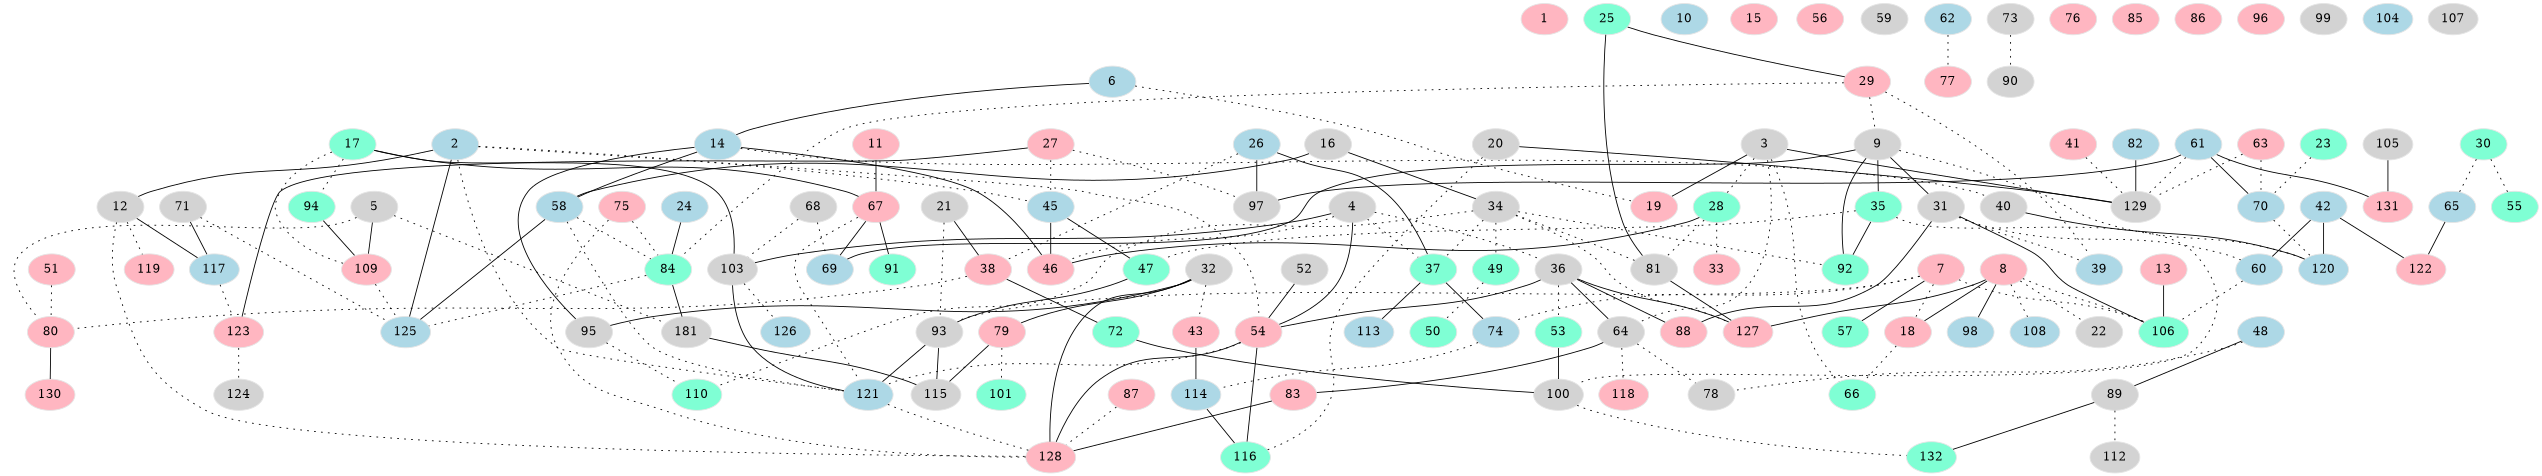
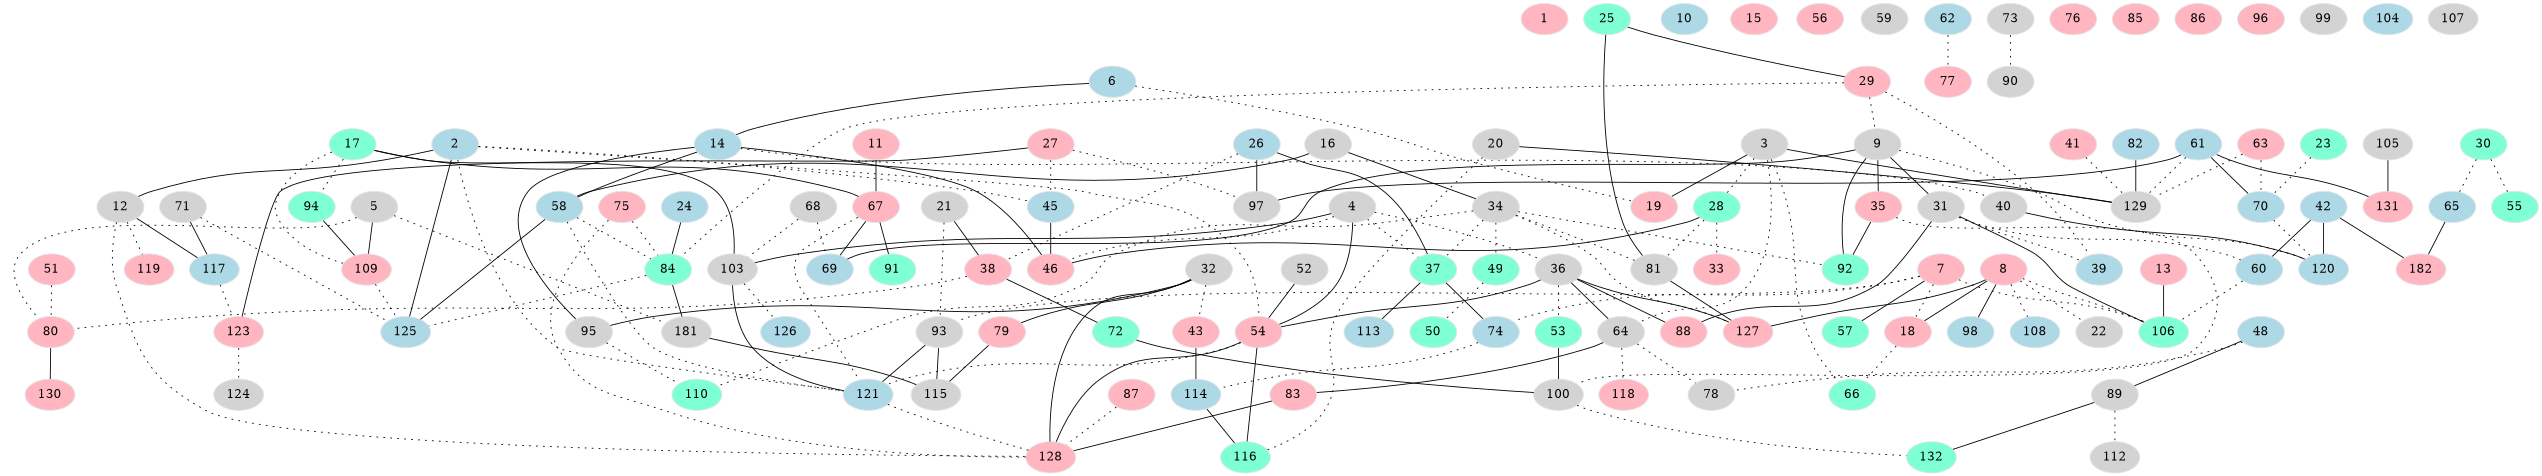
node "35": fillcolor aquamarine -> lightpink
node "47": removed
node "122": label "122" -> "182"
node "101": removed
